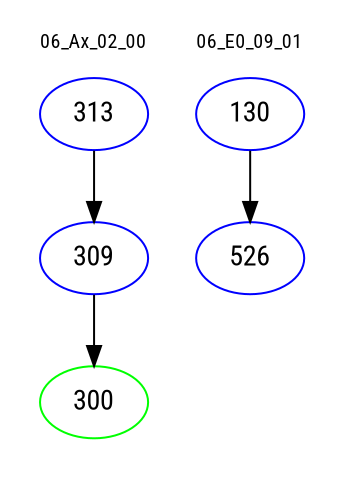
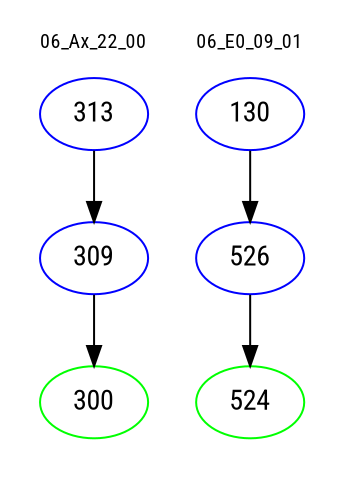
cluster "06_Ax_02_00": label "06_Ax_02_00" -> "06_Ax_22_00"
node "524": added
